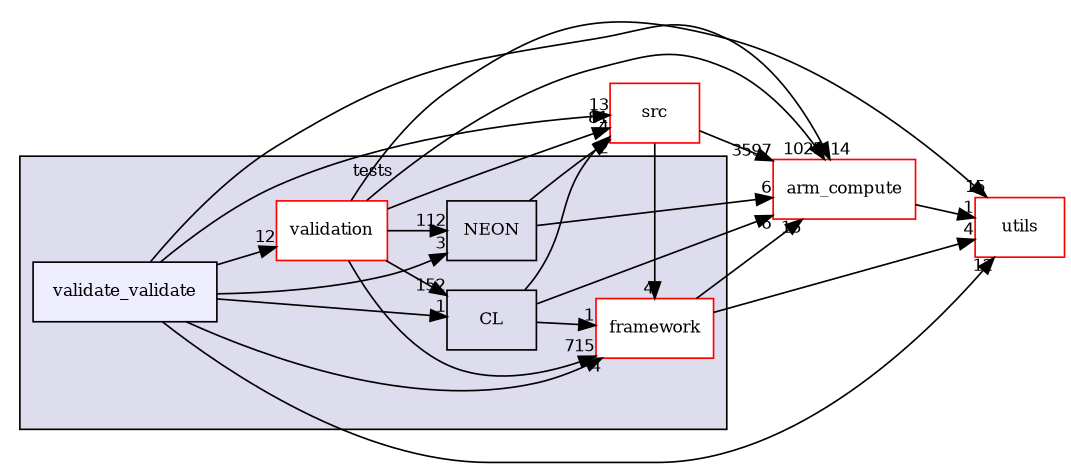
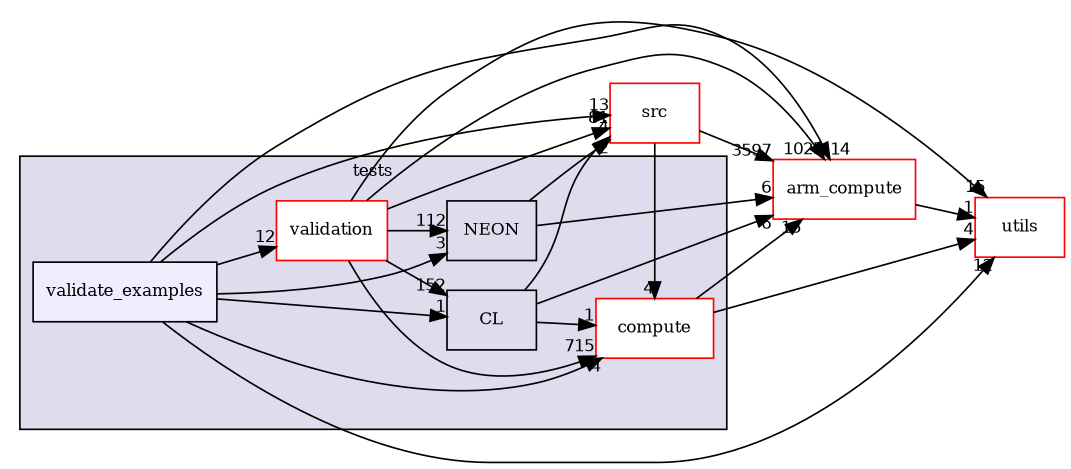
node "validate_validate": label "validate_validate" -> "validate_examples"
node "framework": label "framework" -> "compute"
